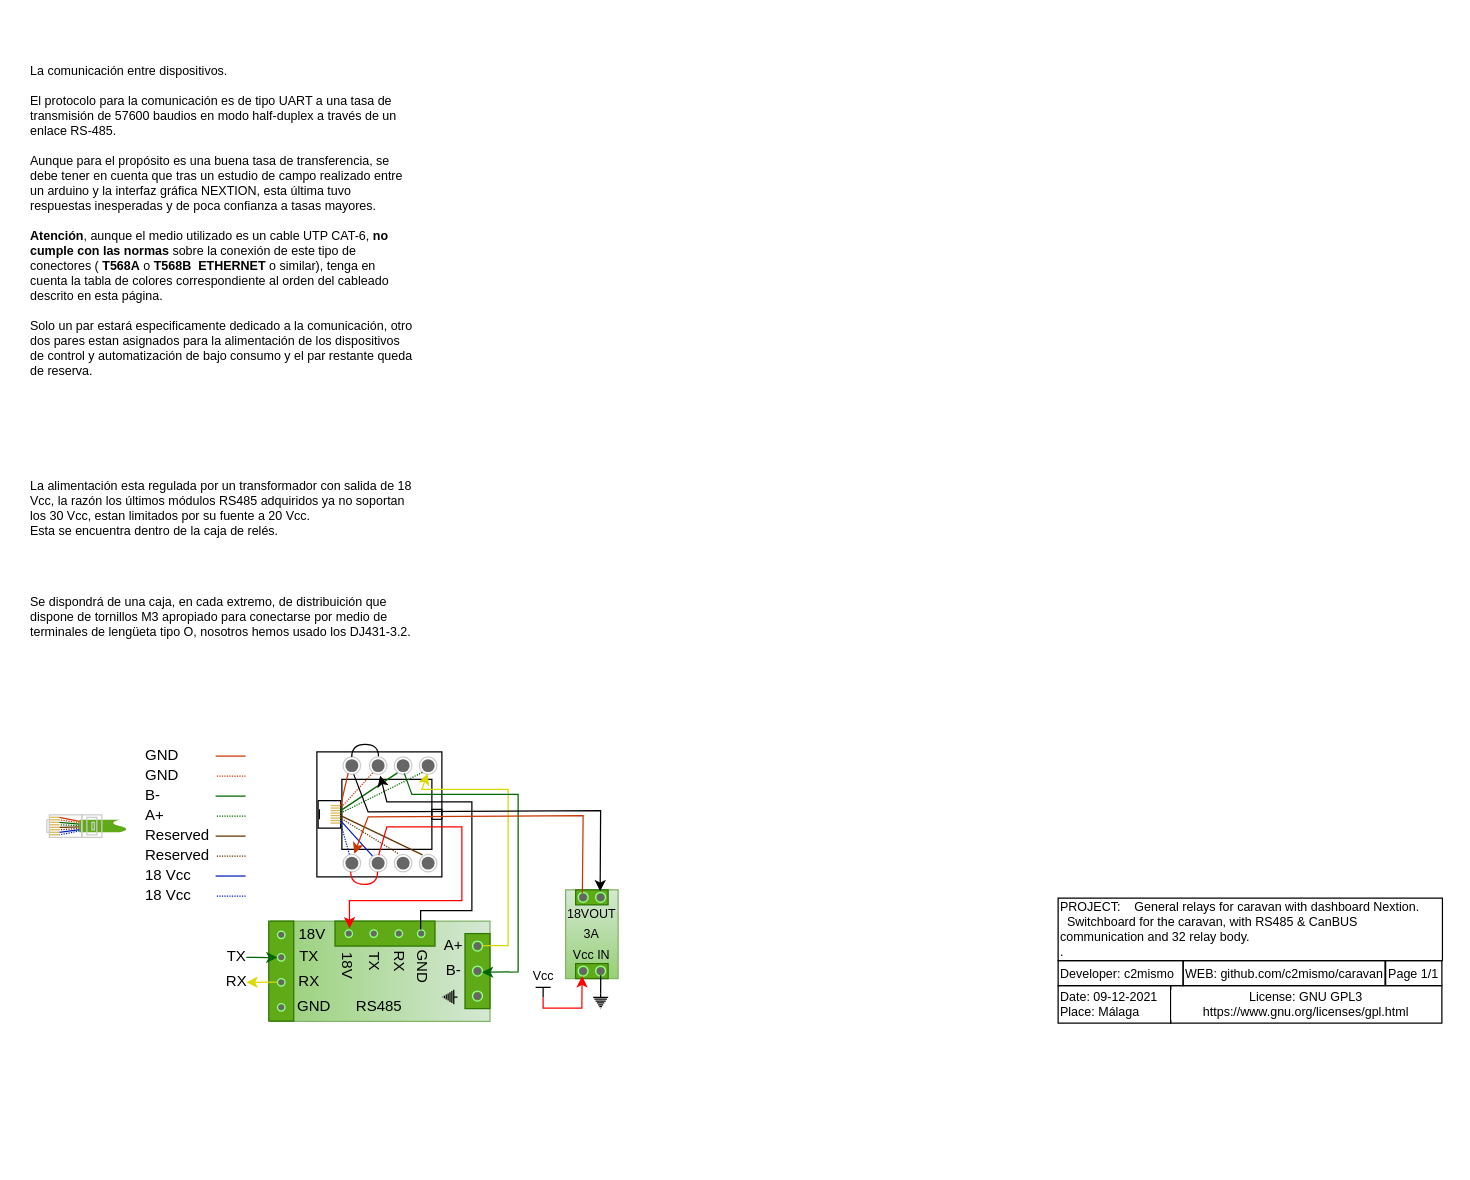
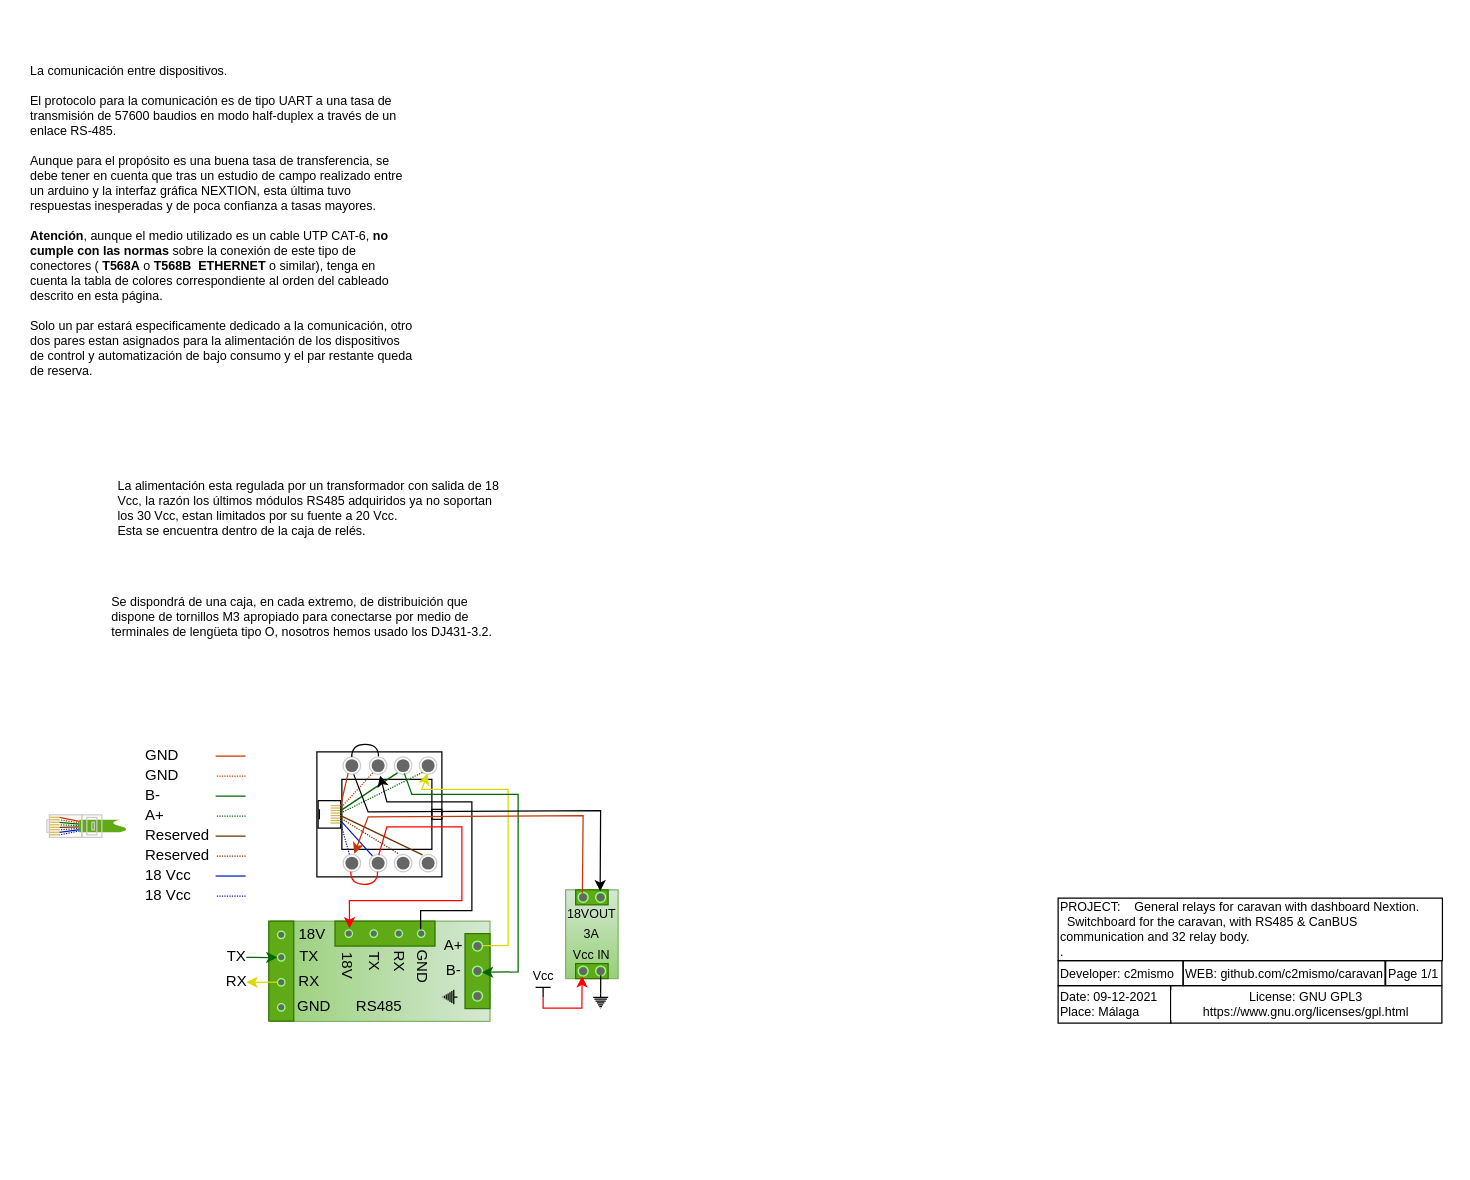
node "La alimentación esta regulada por un transformador con salida de 18 Vcc, la razón los últimos módulos RS485 adquiridos ya no soportan los 30 Vcc, estan limitados por su fuente a 20 Vcc. Esta se encuentra dentro de la caja de relés.": moved (222, 508) -> (309, 508)
node "Se dispondrá de una caja, en cada extremo, de distribuición que dispone de tornillos M3 apropiado para conectarse por medio de terminales de lengüeta tipo O, nosotros hemos usado los DJ431-3.2.": moved (221, 617) -> (302, 617)
